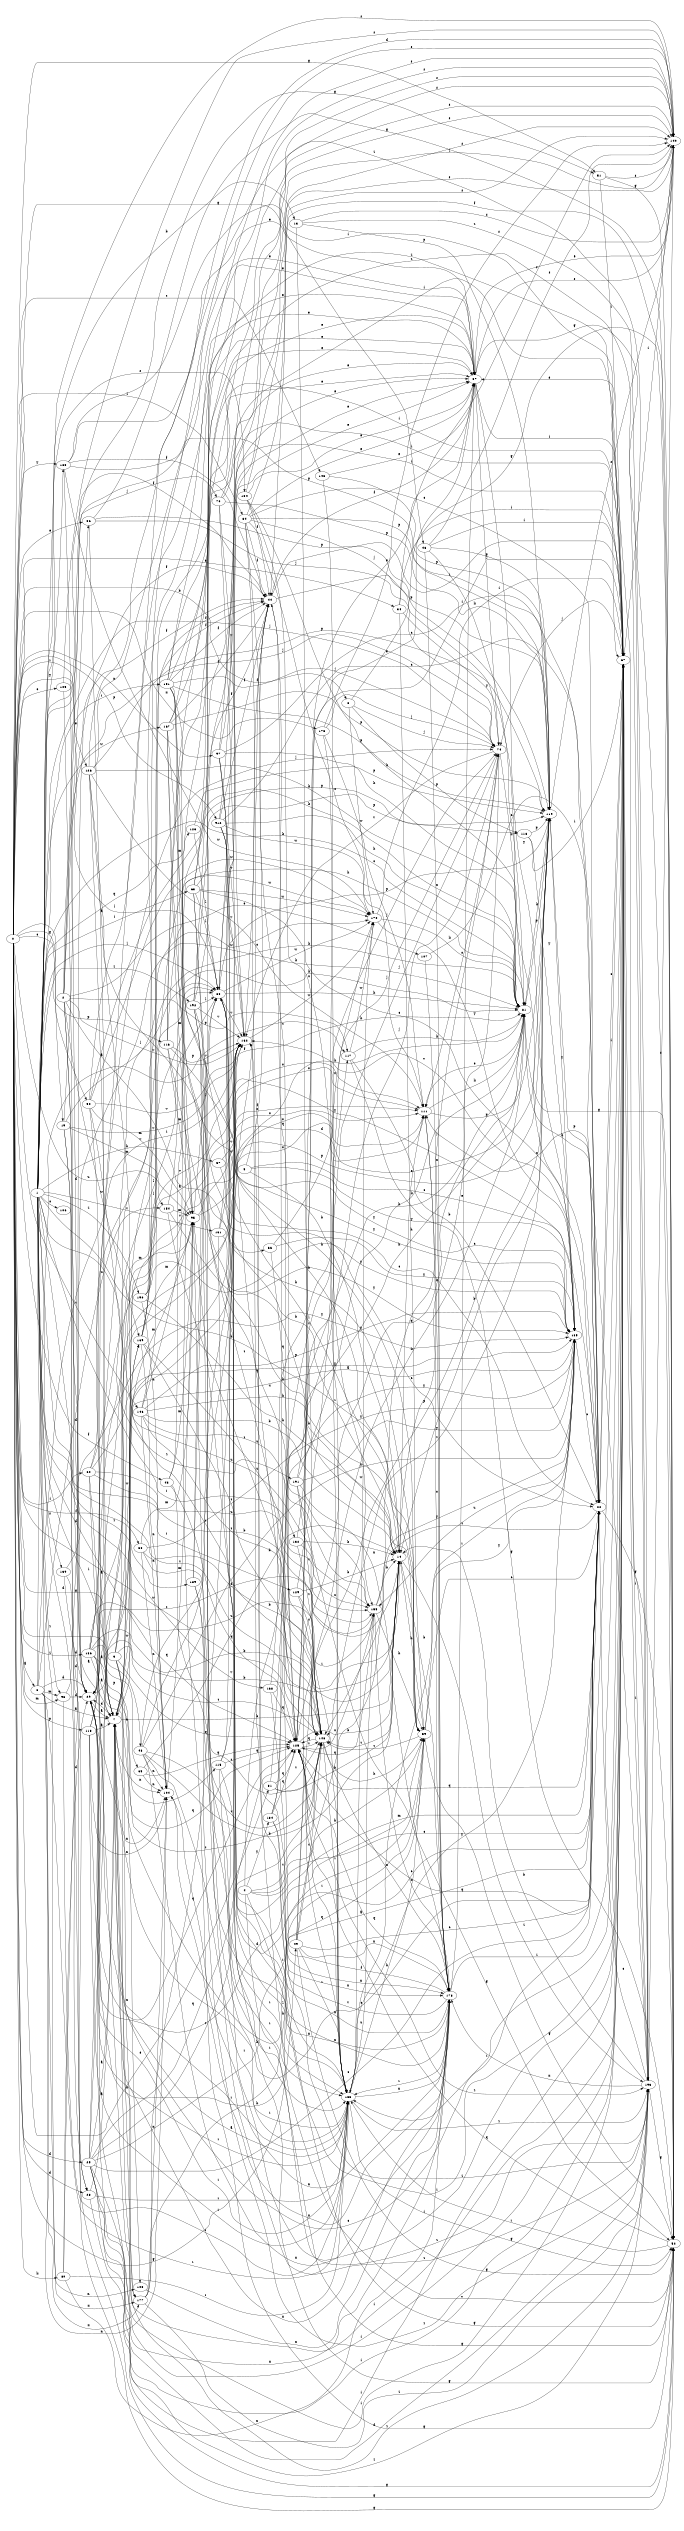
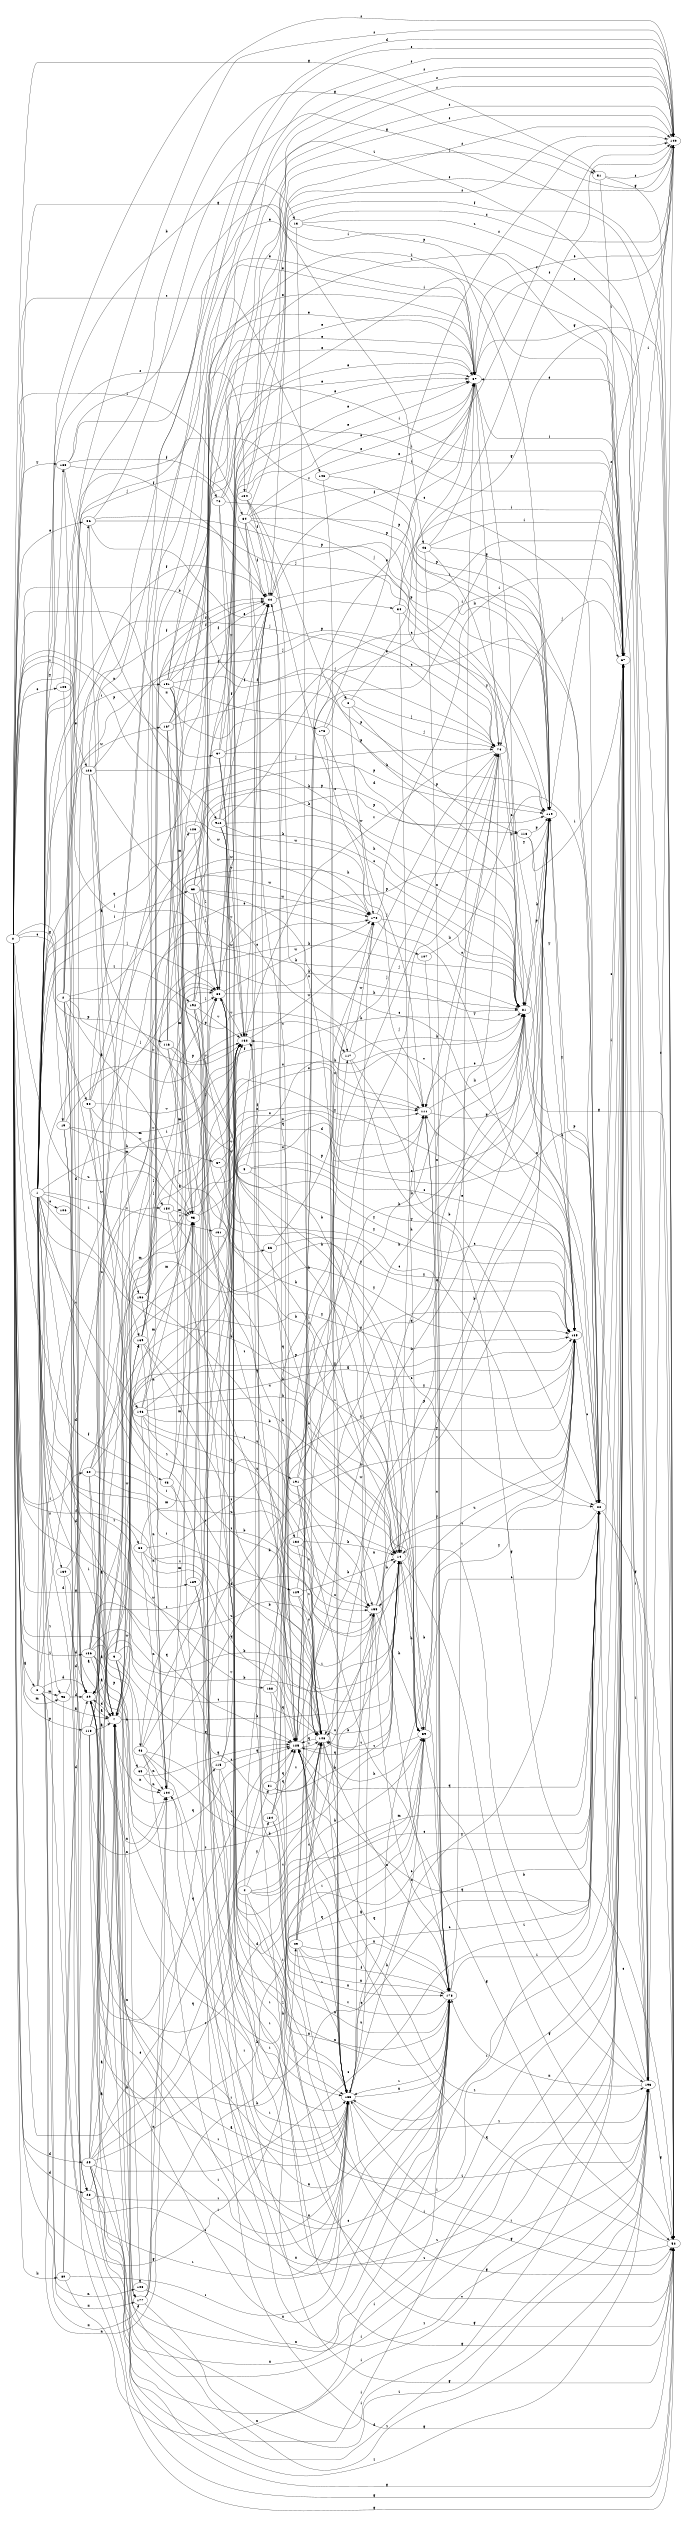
edge "183" -> "119": label "p" -> "v"
edge "0" -> "34": now "36" -> "34"
edge "97" -> "81": label "k" -> "d"
